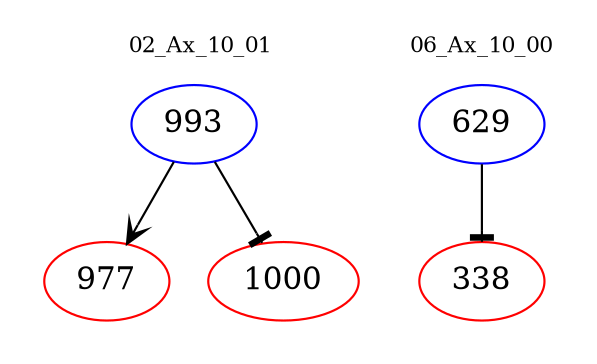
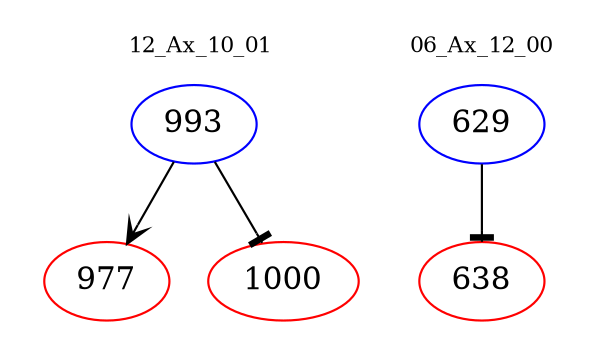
cluster "02_Ax_10_01": label "02_Ax_10_01" -> "12_Ax_10_01"
cluster "06_Ax_10_00": label "06_Ax_10_00" -> "06_Ax_12_00"
node "338": label "338" -> "638"
